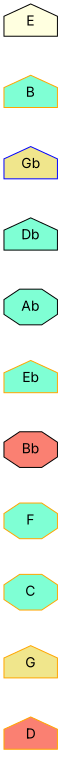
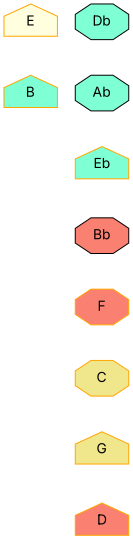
node "E": color black -> orange
node "Gb": removed
node "Db": shape house -> octagon
node "F": fillcolor aquamarine -> salmon
node "C": fillcolor aquamarine -> khaki
